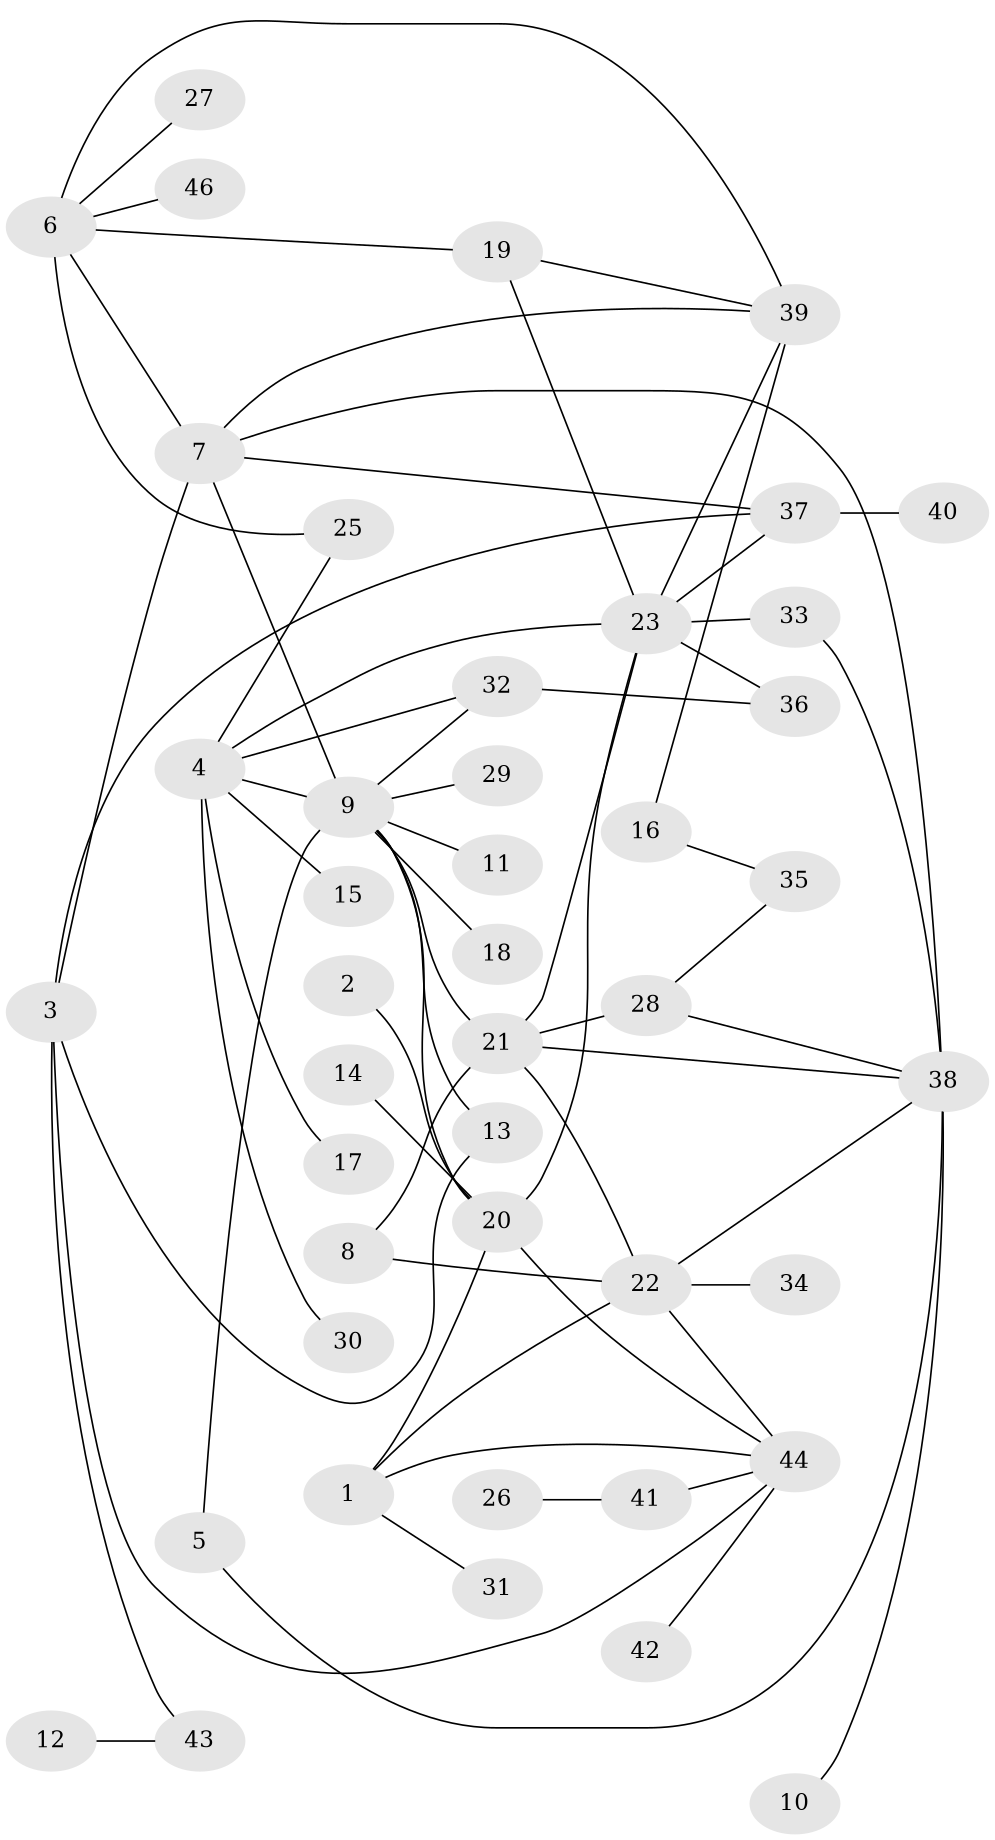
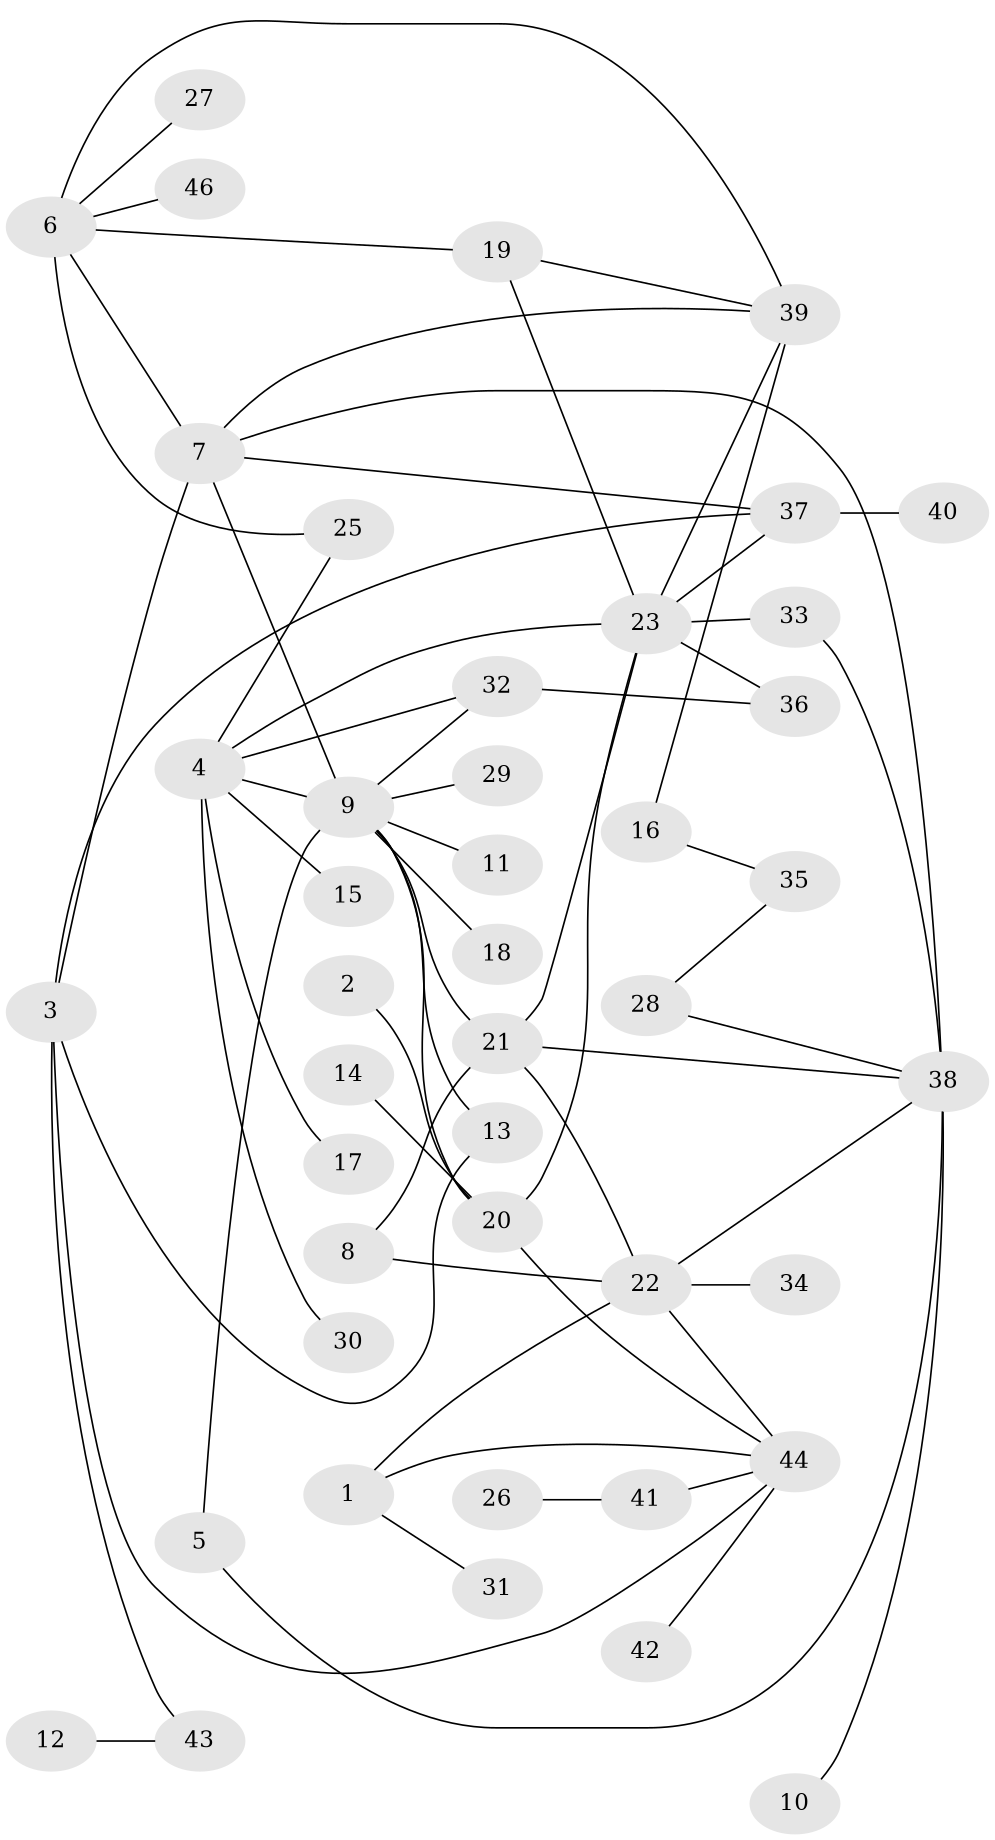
edge "28" -- "21": removed
edge "20" -- "1": removed
